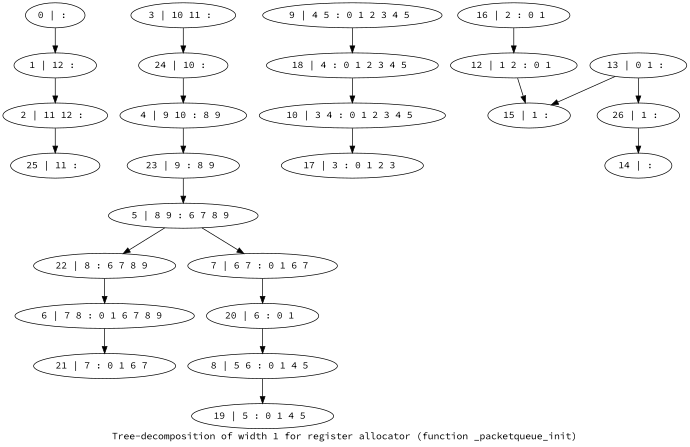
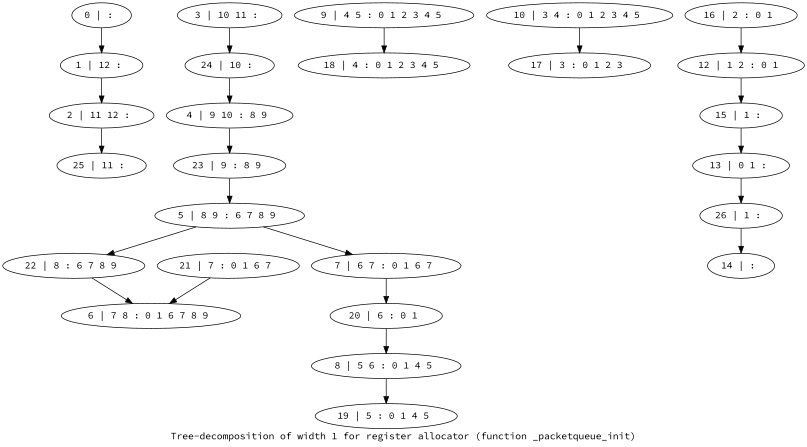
edge "18 | 4 : 0 1 2 3 4 5" -> "10 | 3 4 : 0 1 2 3 4 5": removed
edge "13 | 0 1 :" -> "15 | 1 :": reversed
edge "6 | 7 8 : 0 1 6 7 8 9" -> "21 | 7 : 0 1 6 7": reversed
